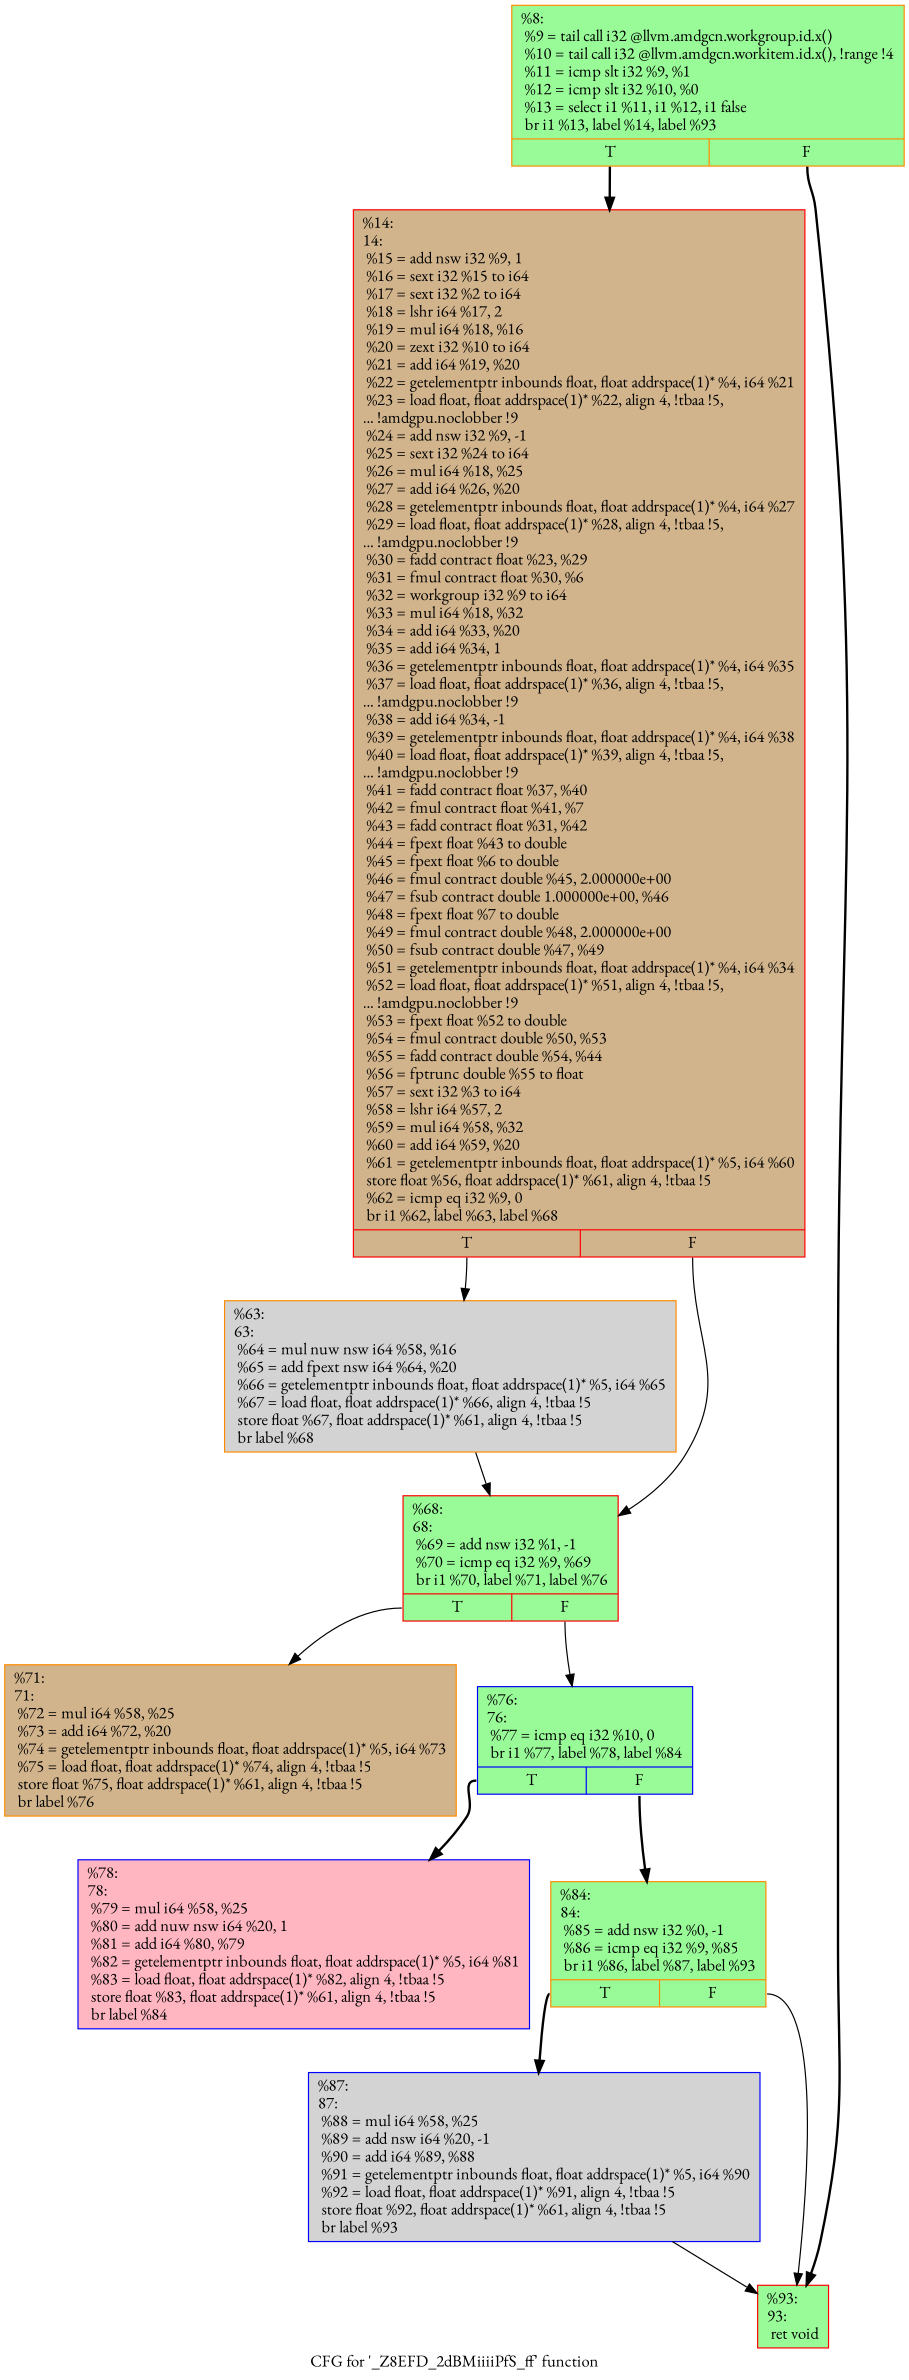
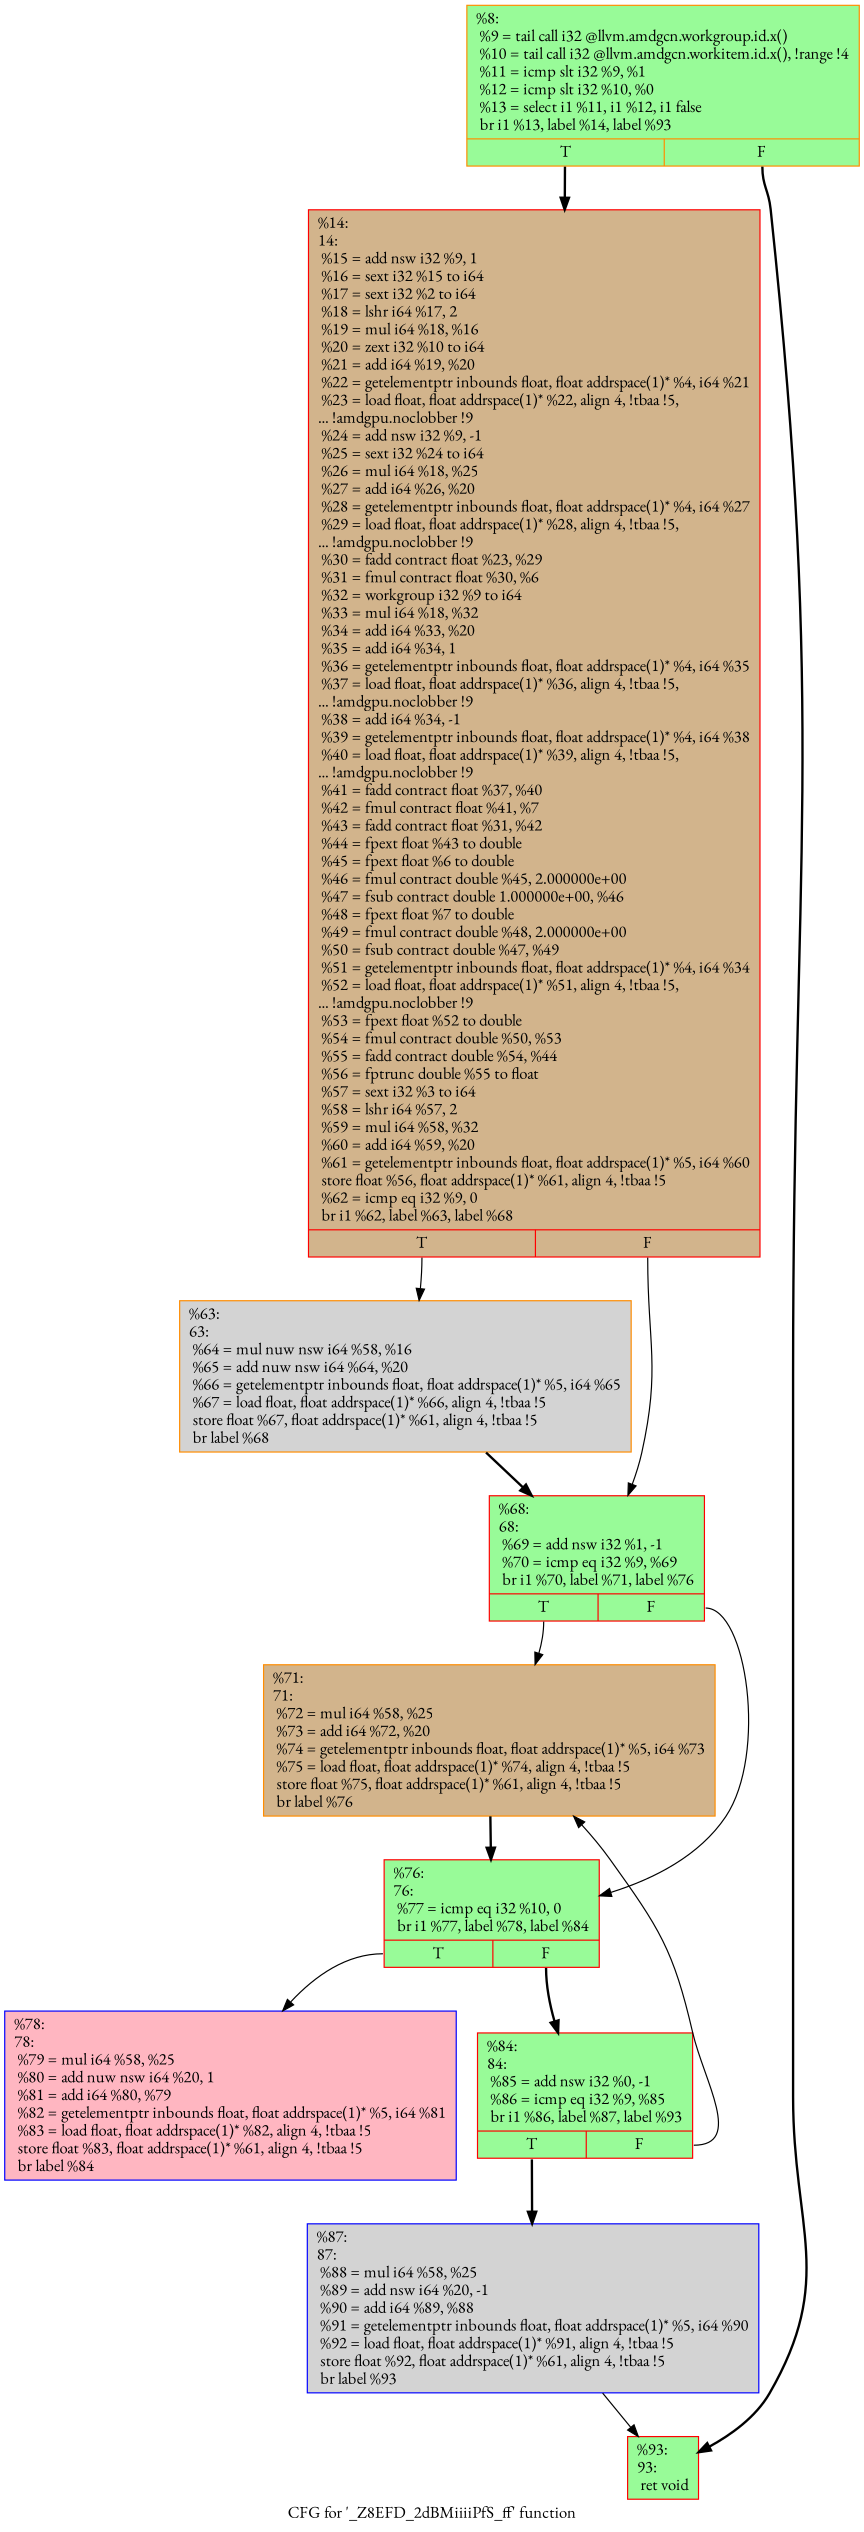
node "%63:": text "%65 = add fpext nsw i64 %64, %20" -> "%65 = add nuw nsw i64 %64, %20"
edge "%63:" -> "%68:": style solid -> bold
node "%76:": color blue -> red
edge "%76:" -> "%78:": style bold -> solid
edge "%71:" -> "%76:": added
node "%84:": color darkorange -> red
edge "%84:" -> "%93:": now "%84:" -> "%71:"
